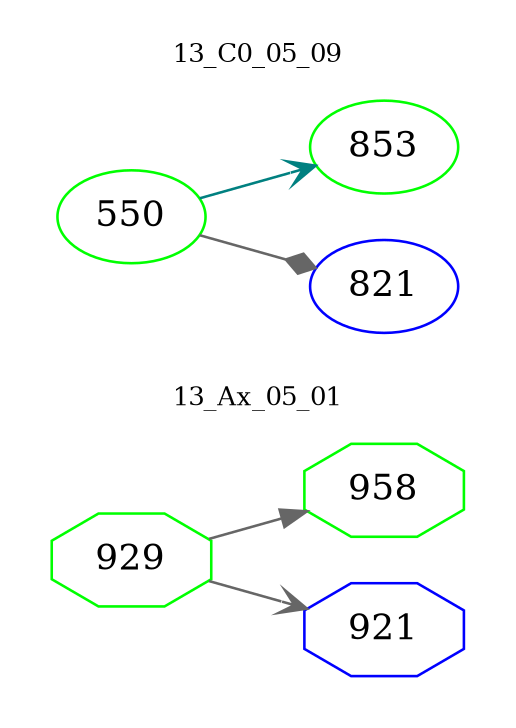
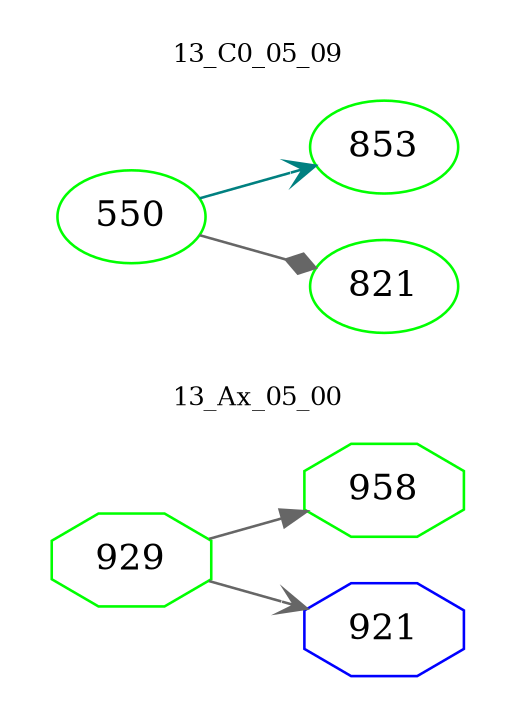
node "821": color blue -> green
cluster "13_Ax_05_01": label "13_Ax_05_01" -> "13_Ax_05_00"
